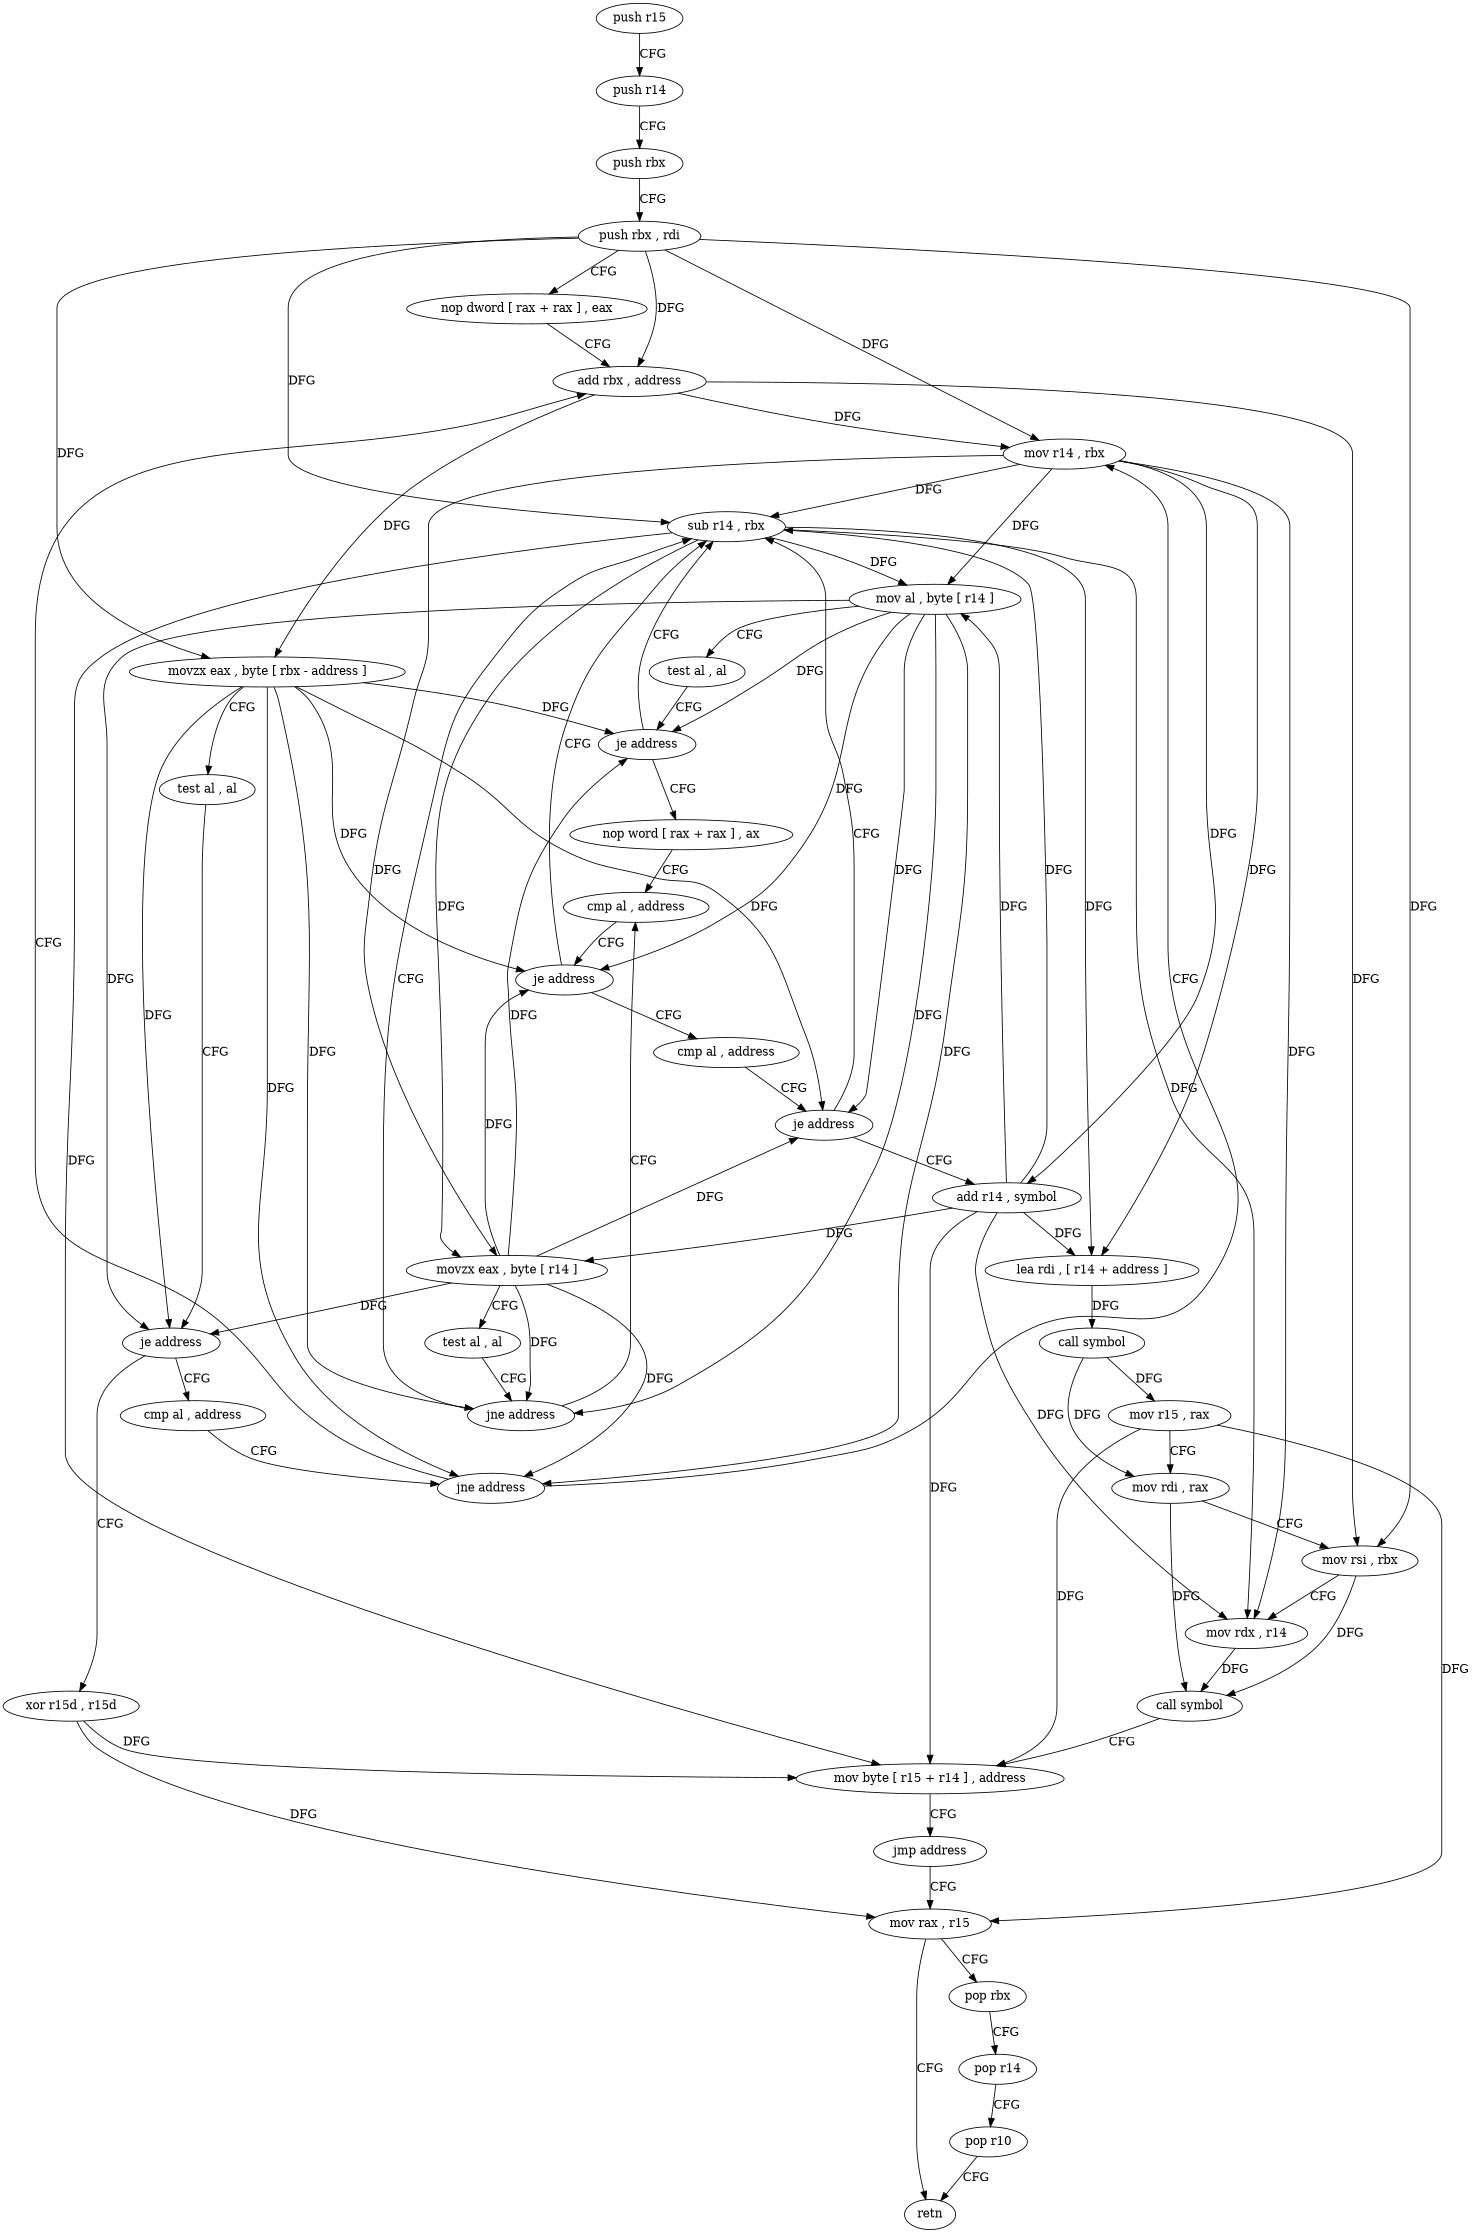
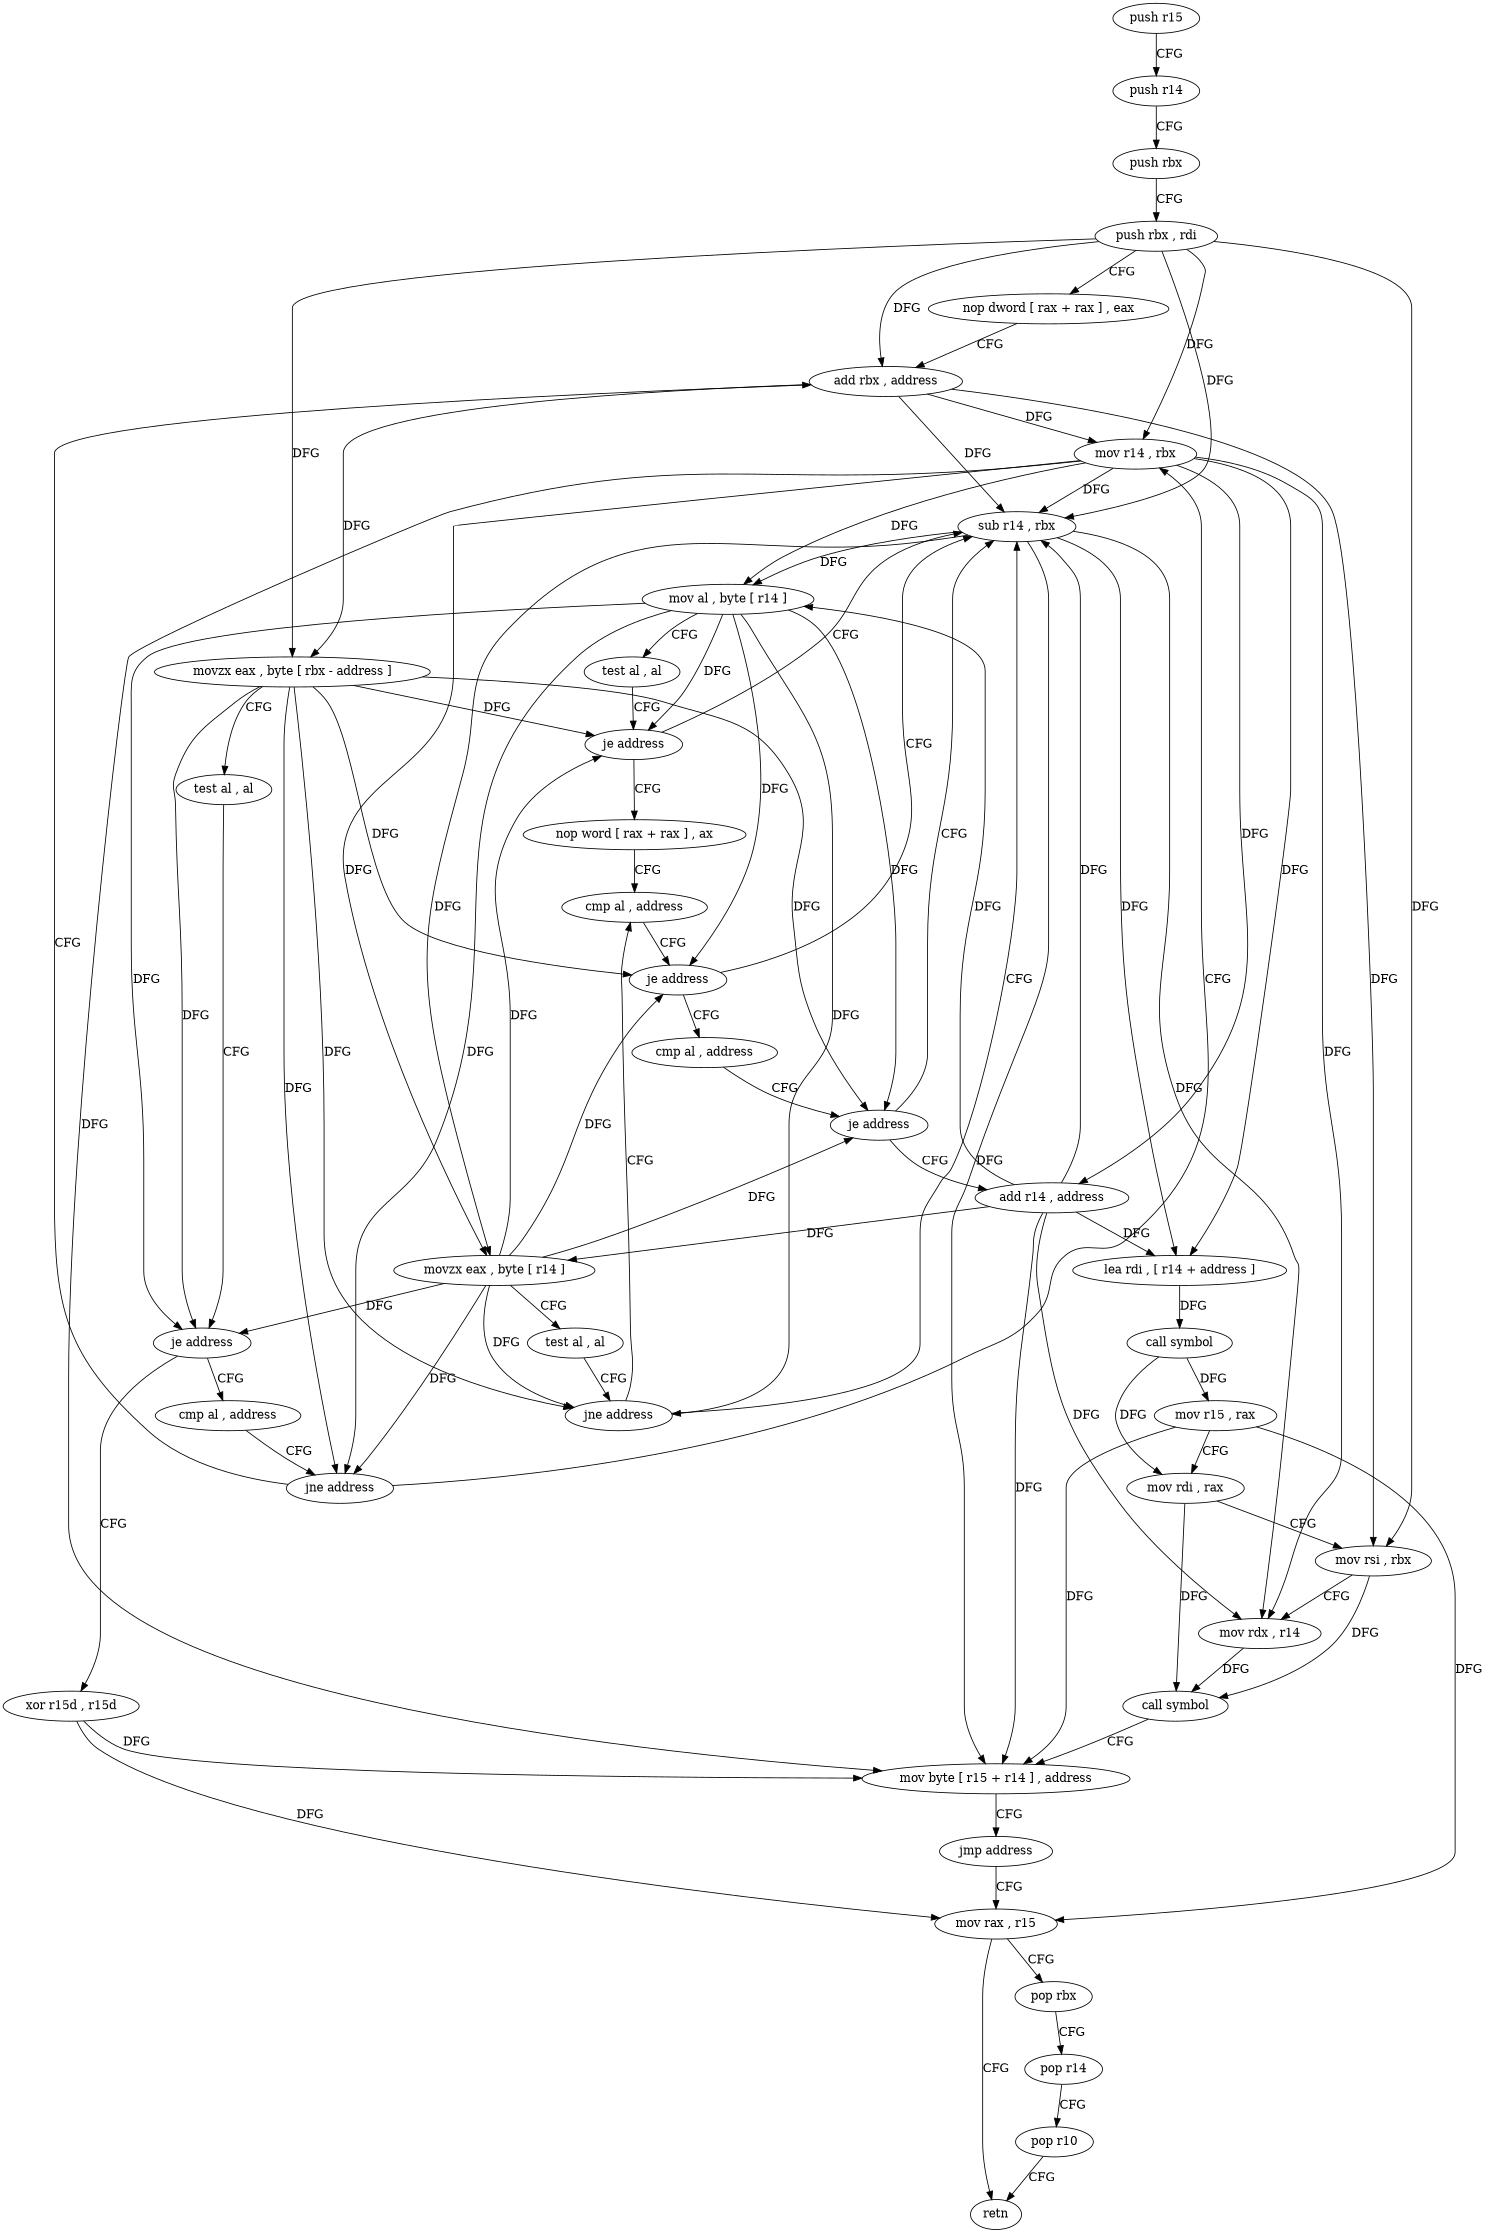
edge "add rbx , address" -> "sub r14 , rbx": added, label "DFG"
edge "mov r14 , rbx" -> "mov byte [ r15 + r14 ] , address": added, label "DFG"
node "add r14 , symbol": label "add r14 , symbol" -> "add r14 , address"
